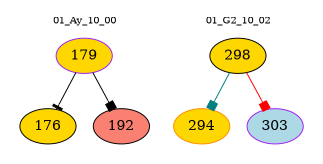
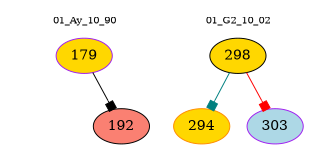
cluster "01_Ay_10_00": label "01_Ay_10_00" -> "01_Ay_10_90"
node "176": removed
